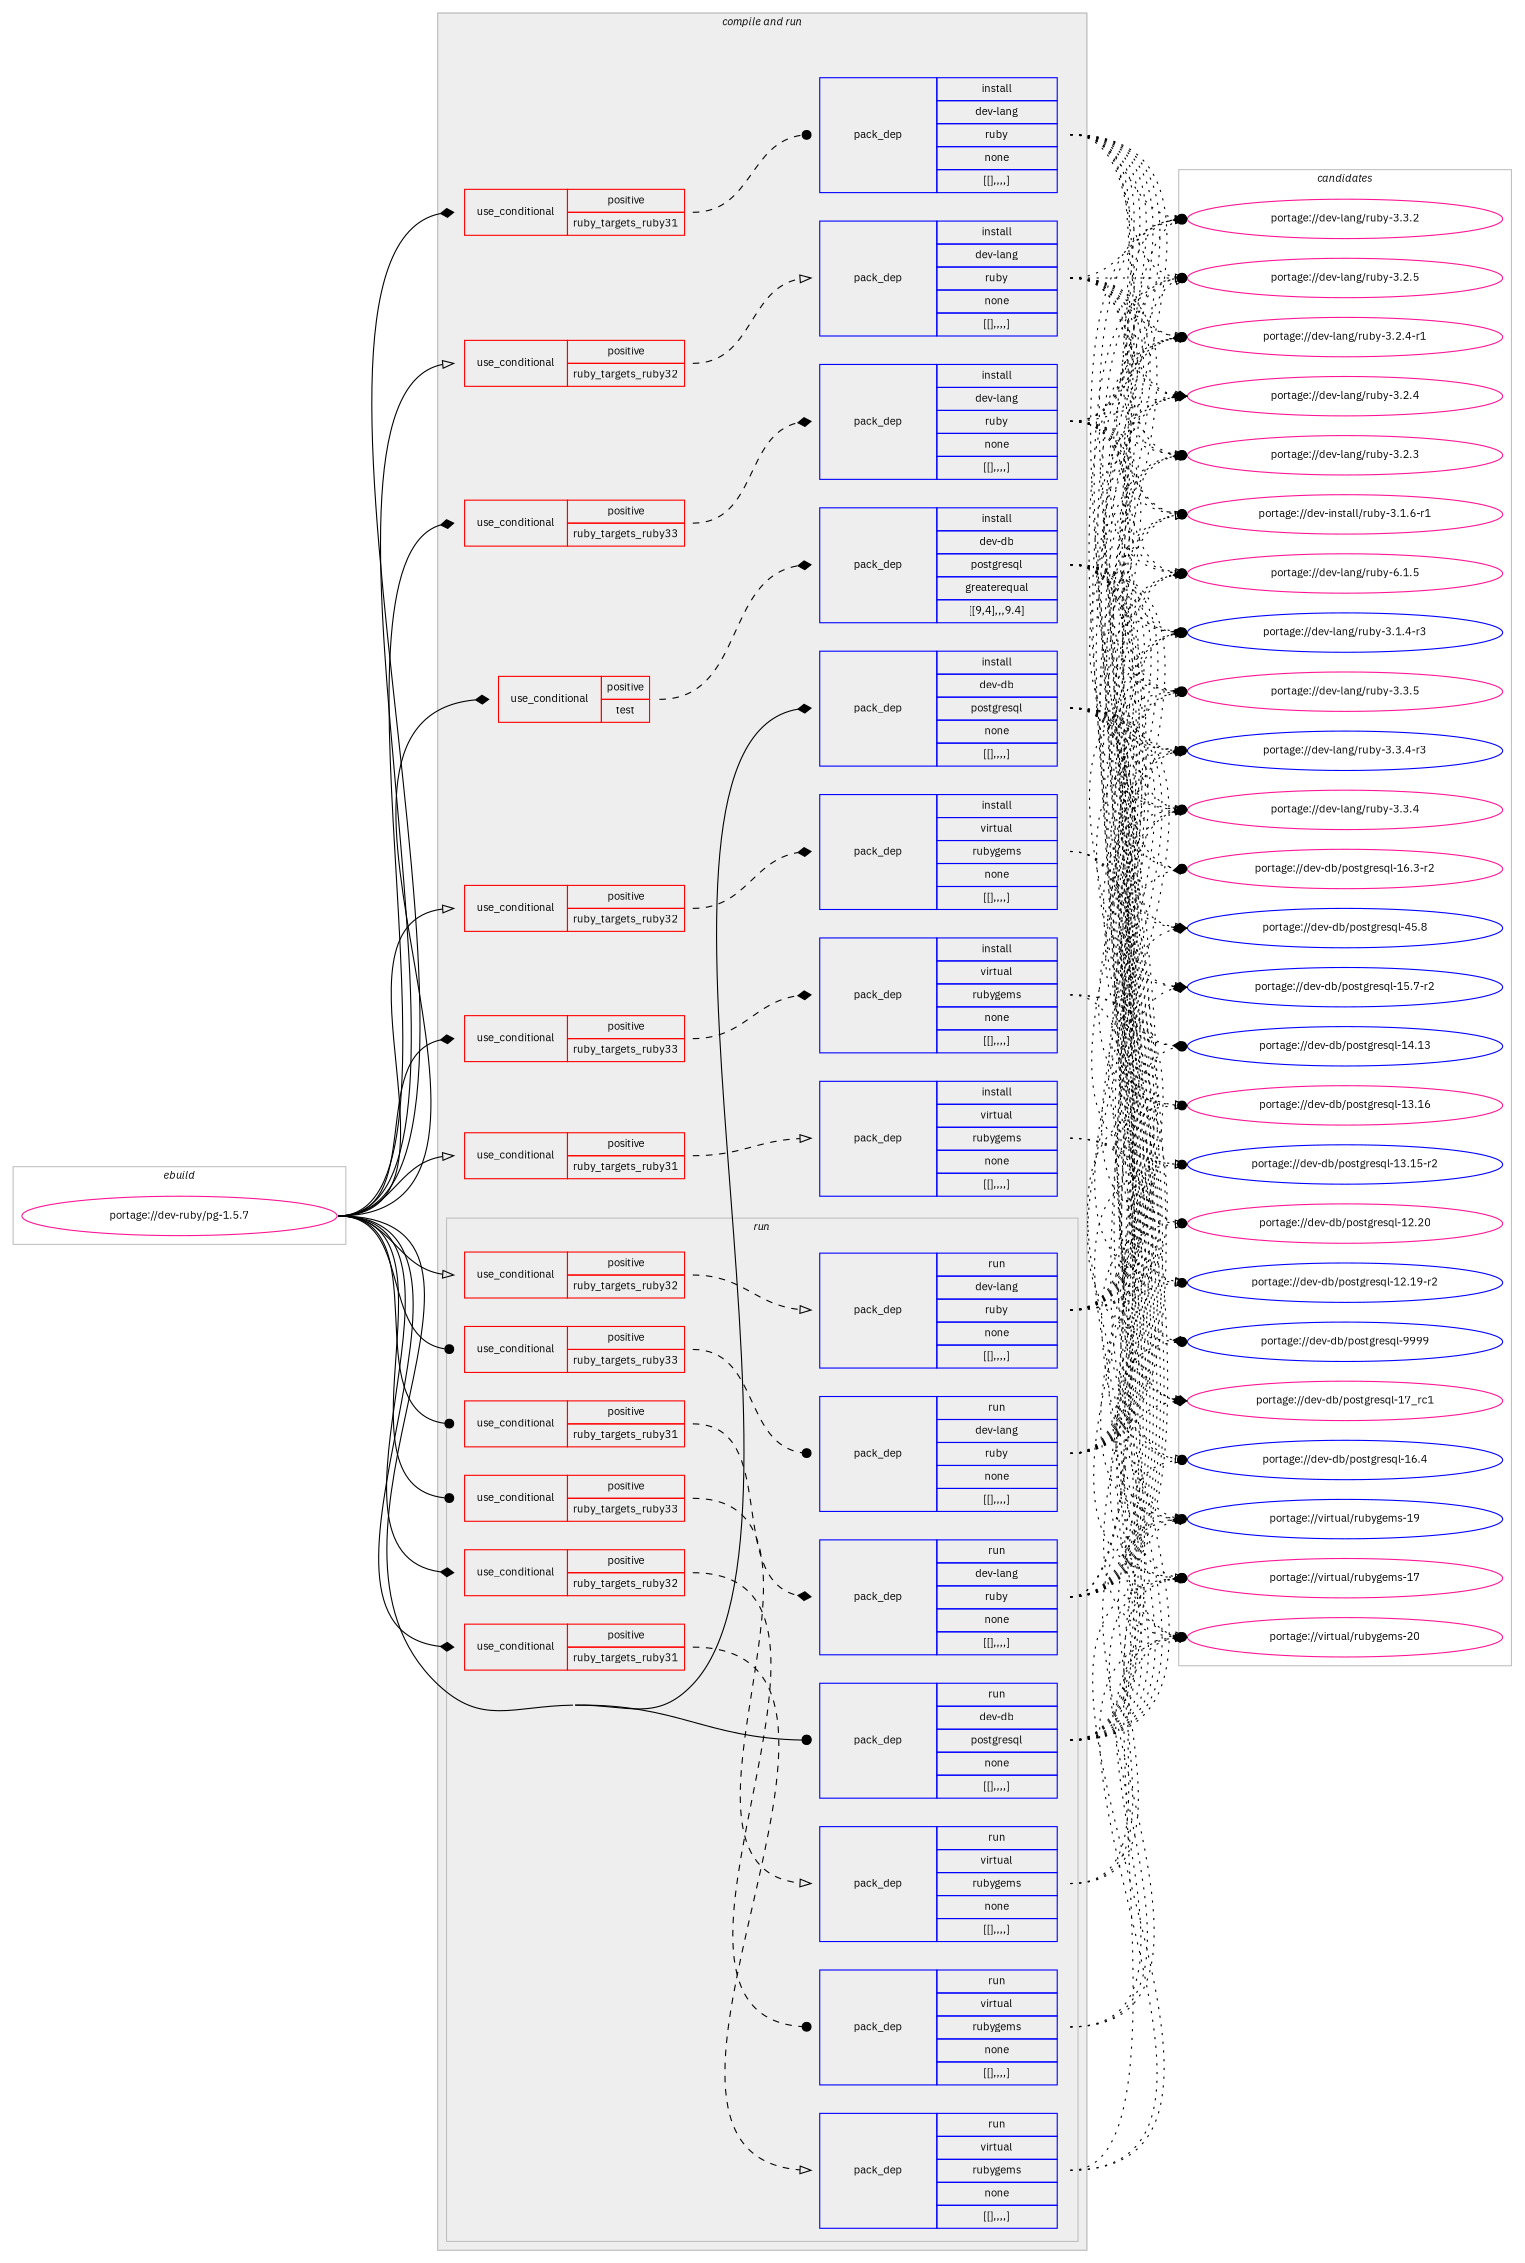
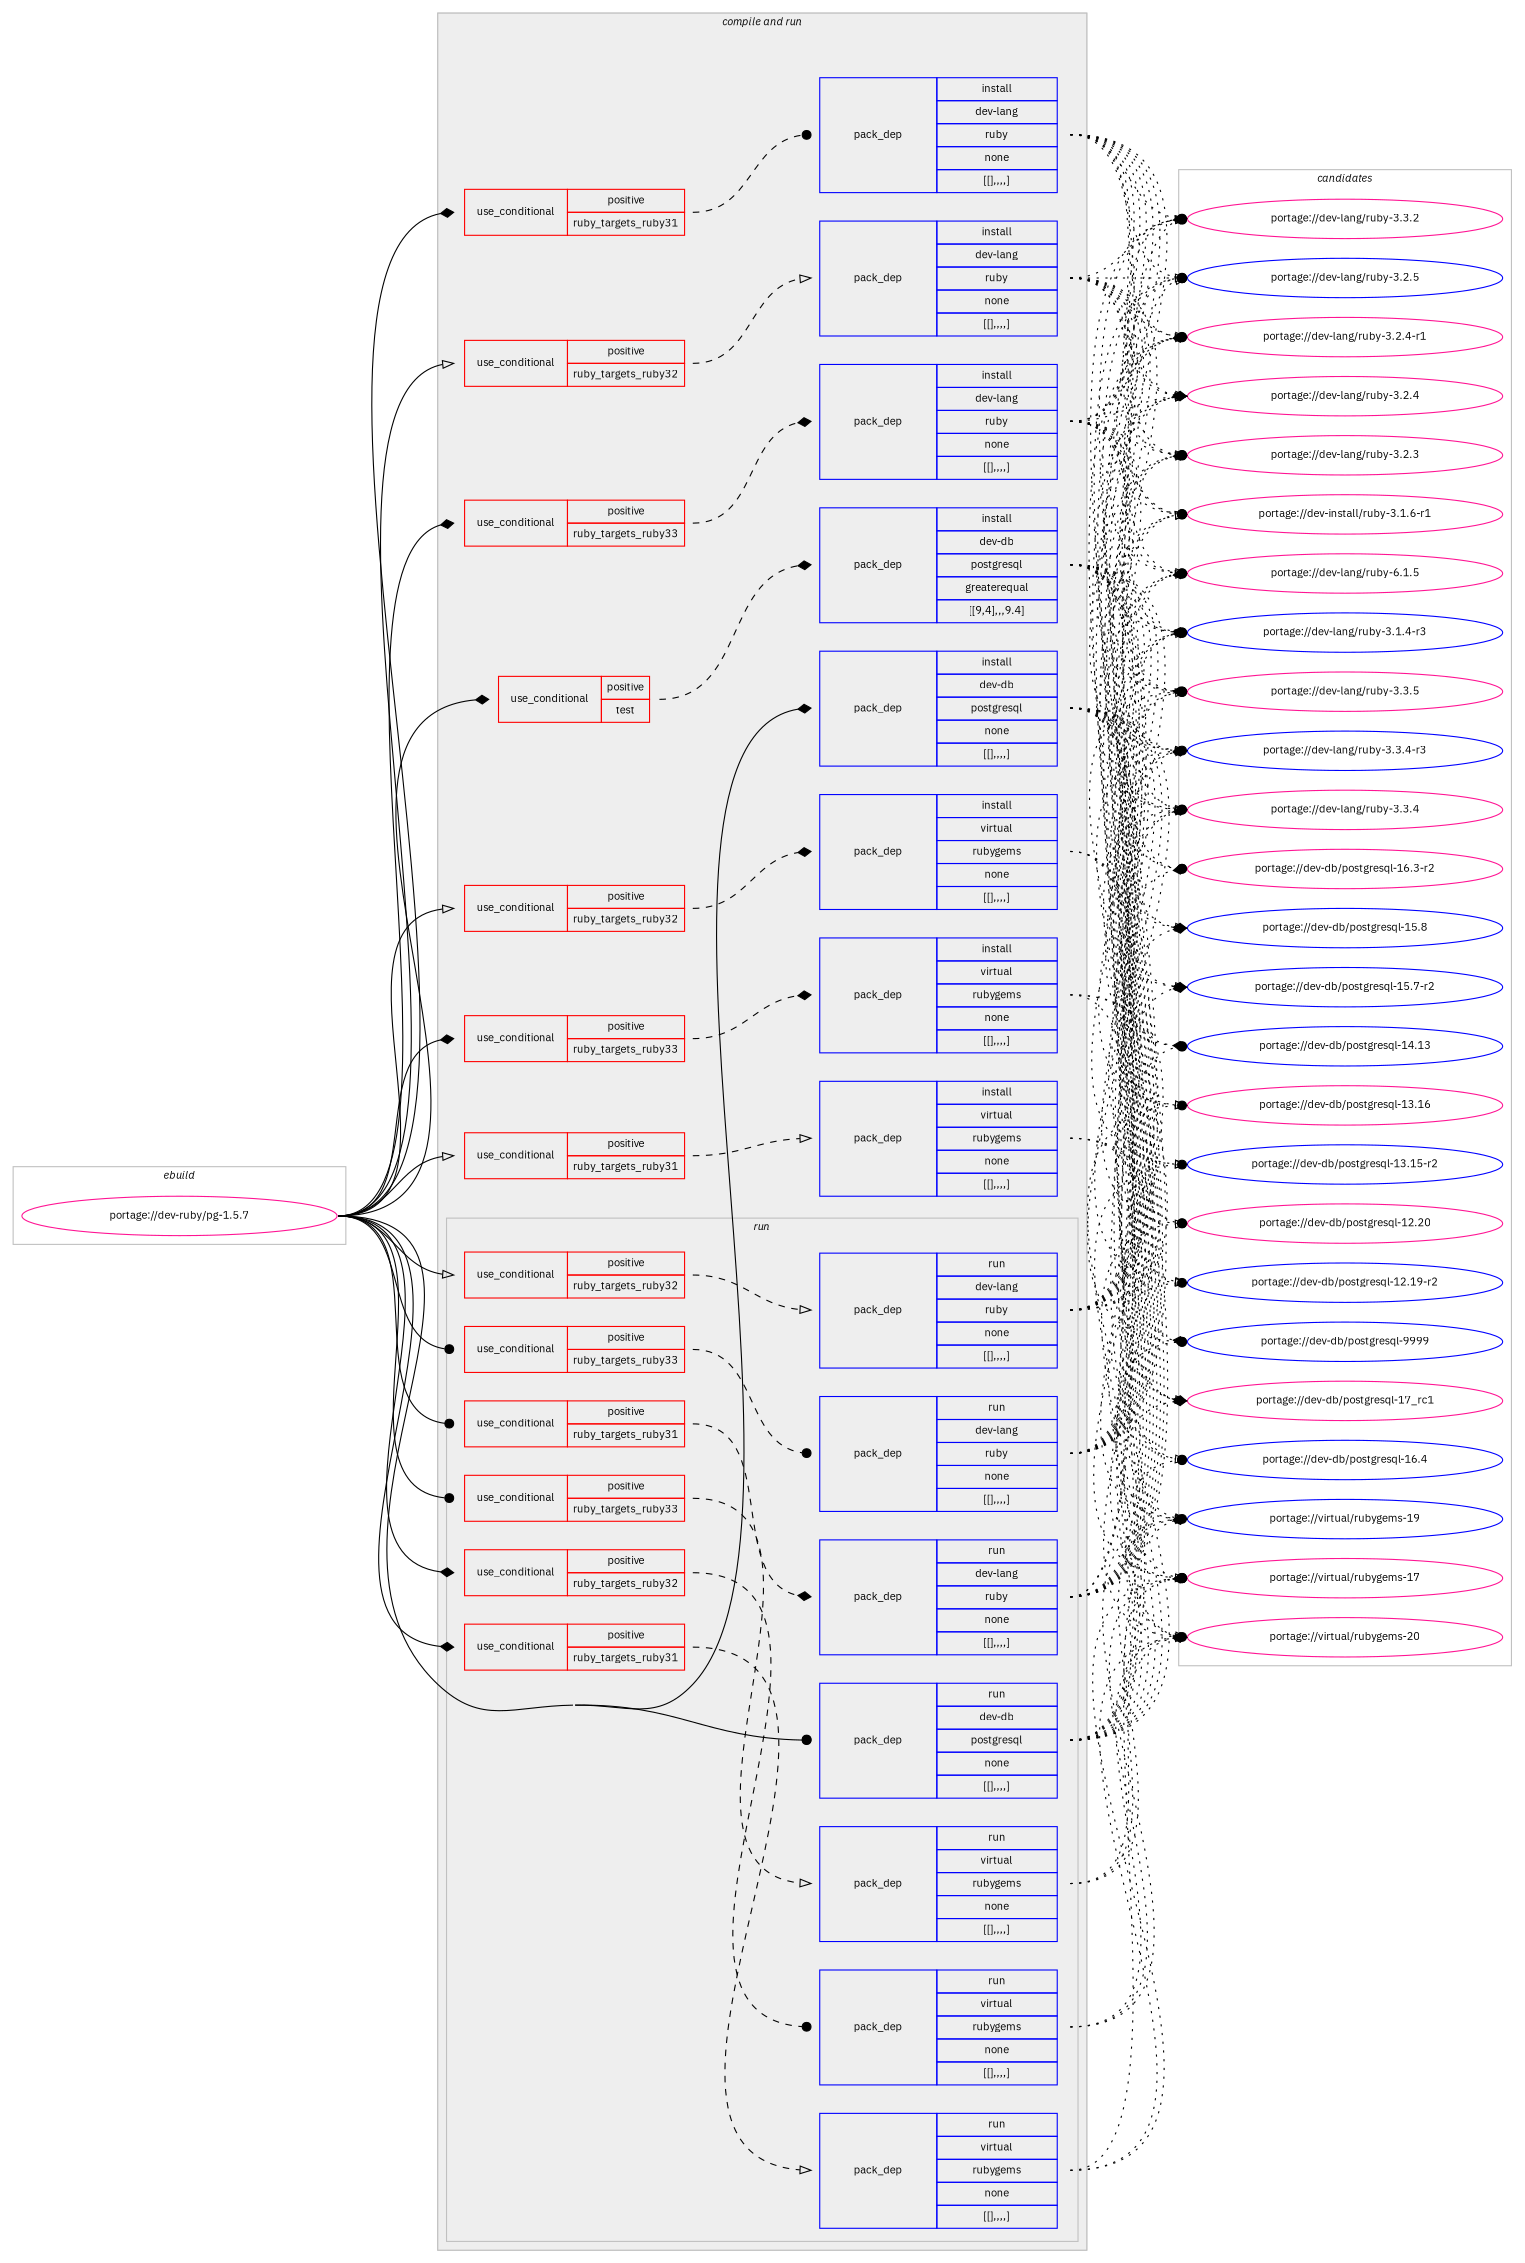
node "portage://dev-lang/ruby-3.2.5": color deeppink -> blue
node "portage://dev-db/postgresql-45.8": label "portage://dev-db/postgresql-45.8" -> "portage://dev-db/postgresql-15.8"
